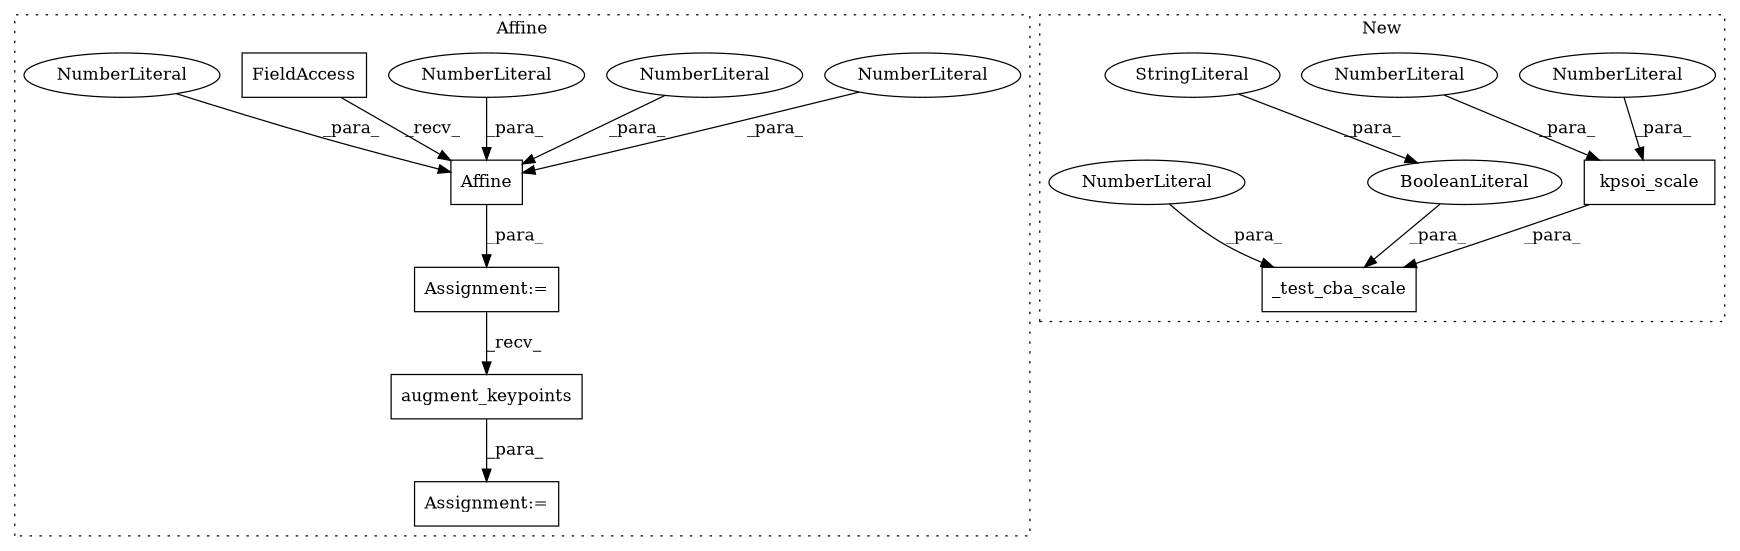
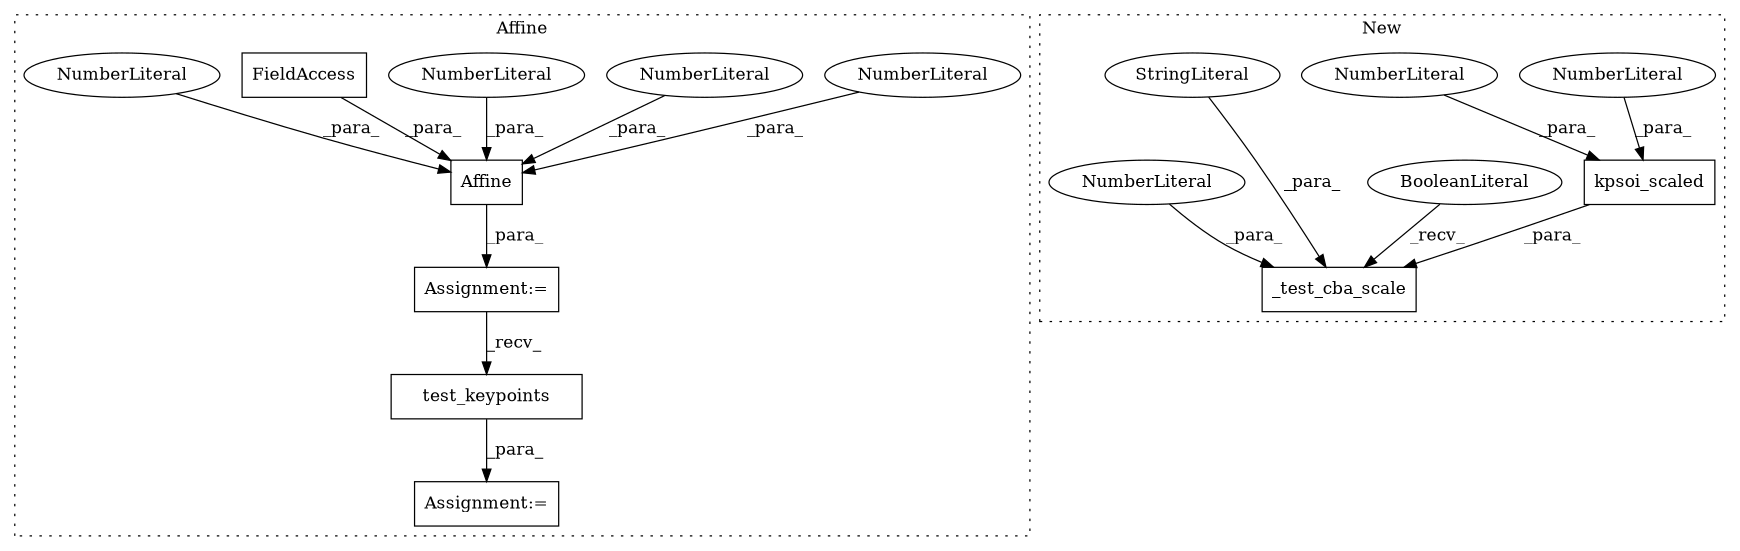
edge "StringLiteral" -> "BooleanLiteral": now "StringLiteral" -> "_test_cba_scale"
edge "FieldAccess" -> "Affine": label "_recv_" -> "_para_"
node "kpsoi_scale": label "kpsoi_scale" -> "kpsoi_scaled"
edge "BooleanLiteral" -> "_test_cba_scale": label "_para_" -> "_recv_"
node "augment_keypoints": label "augment_keypoints" -> "test_keypoints"
